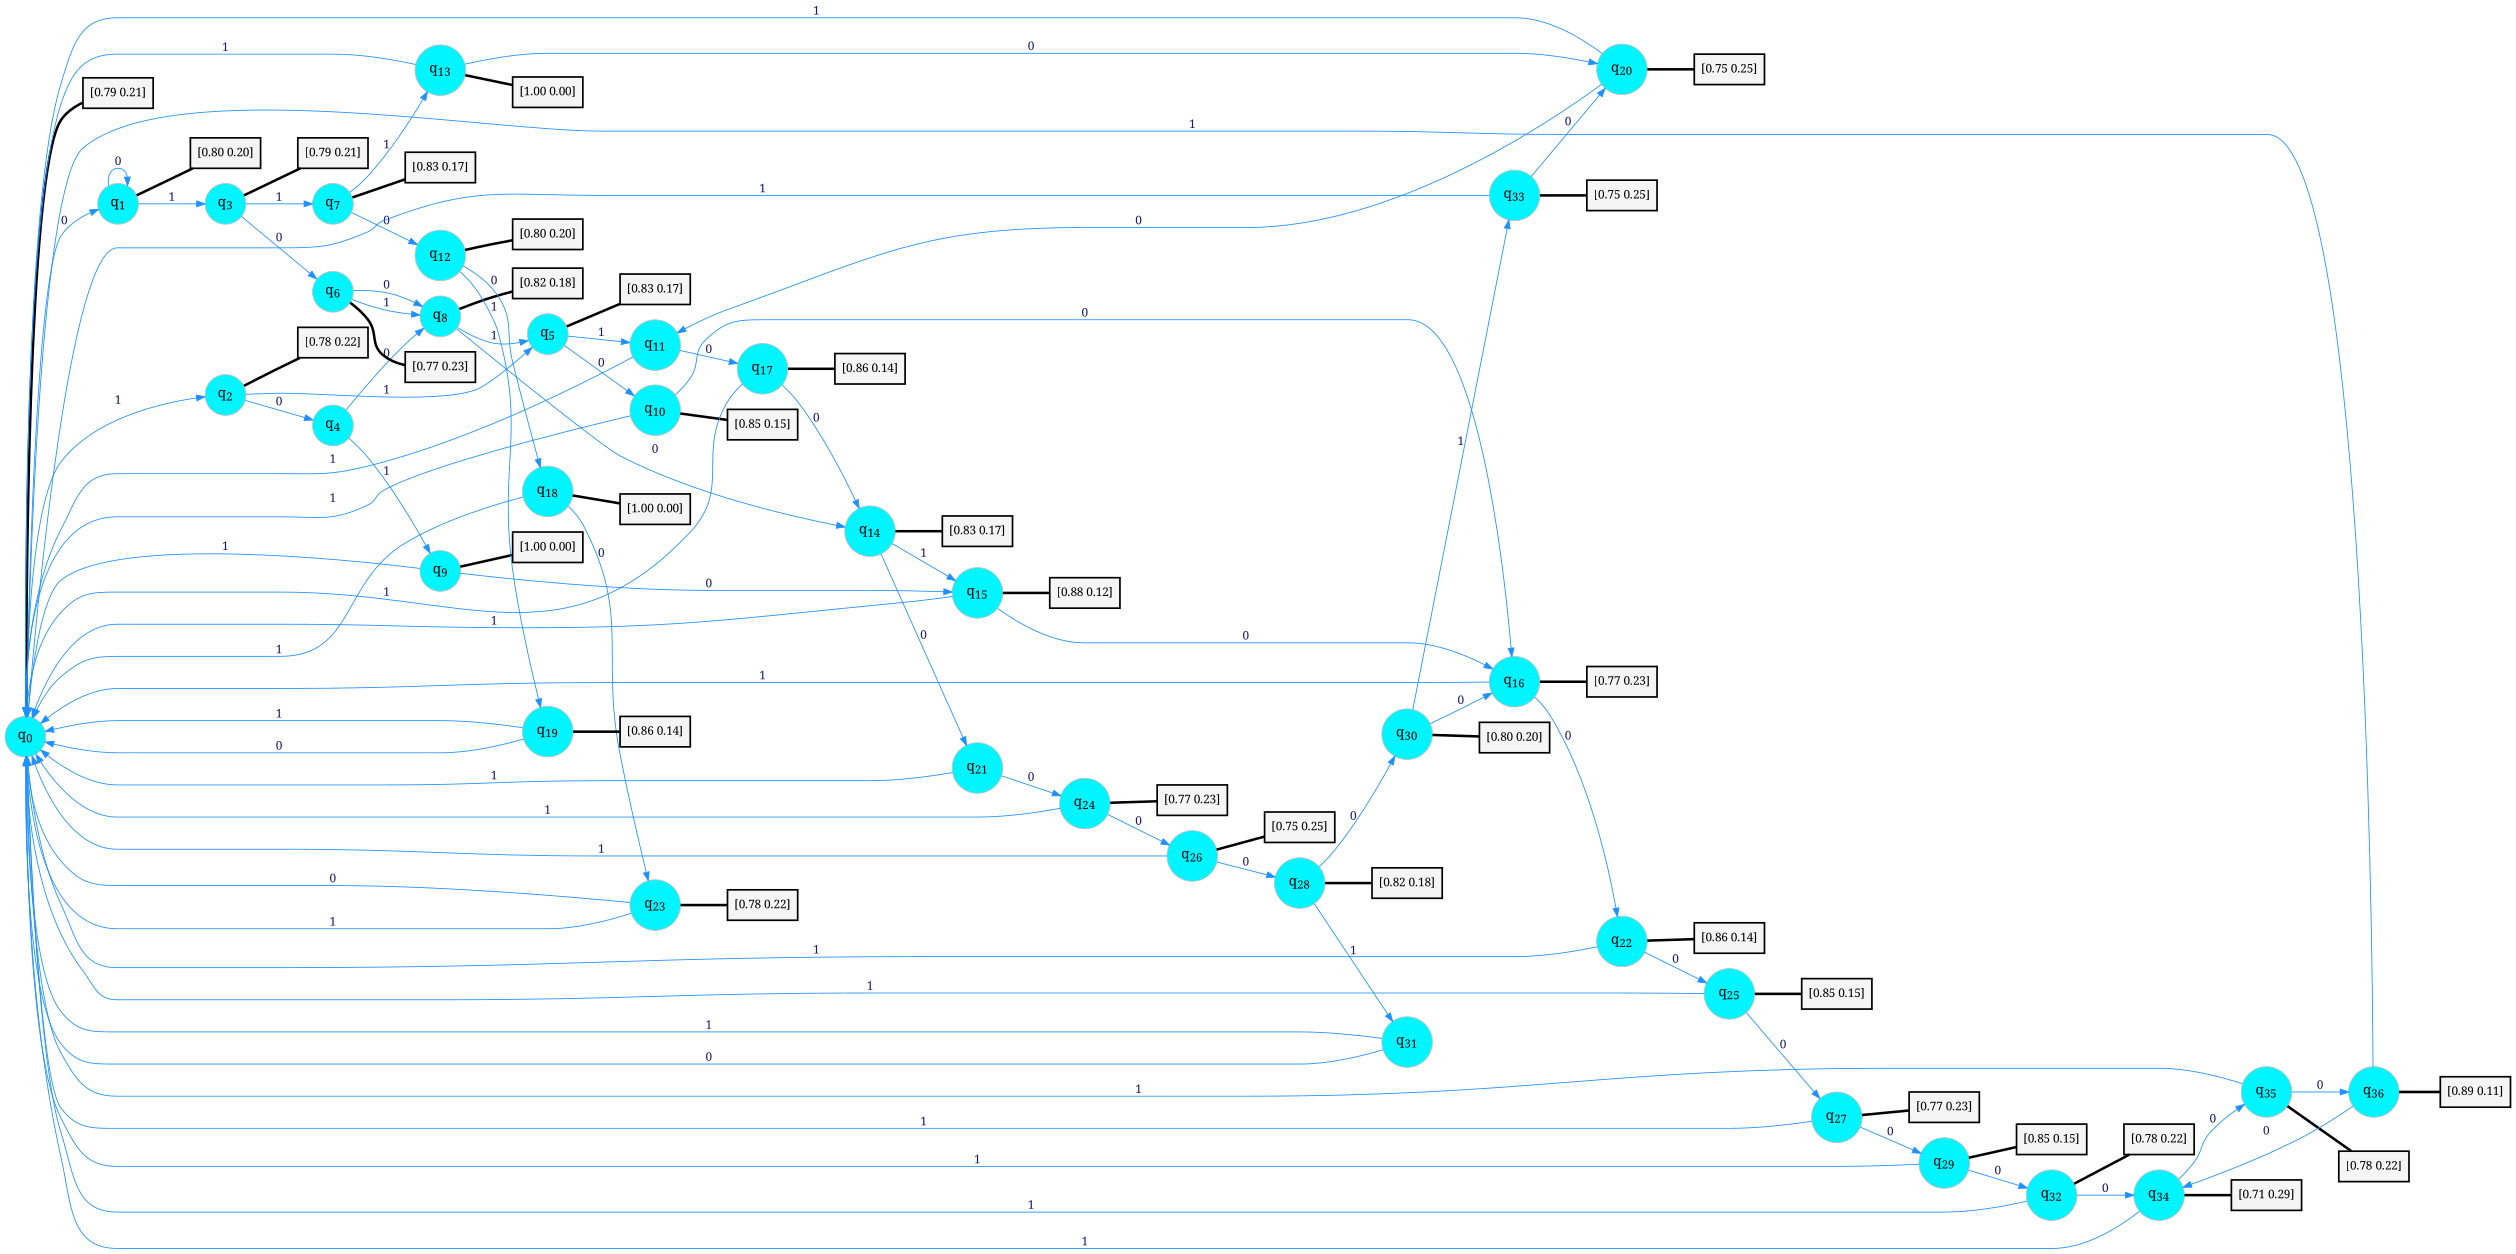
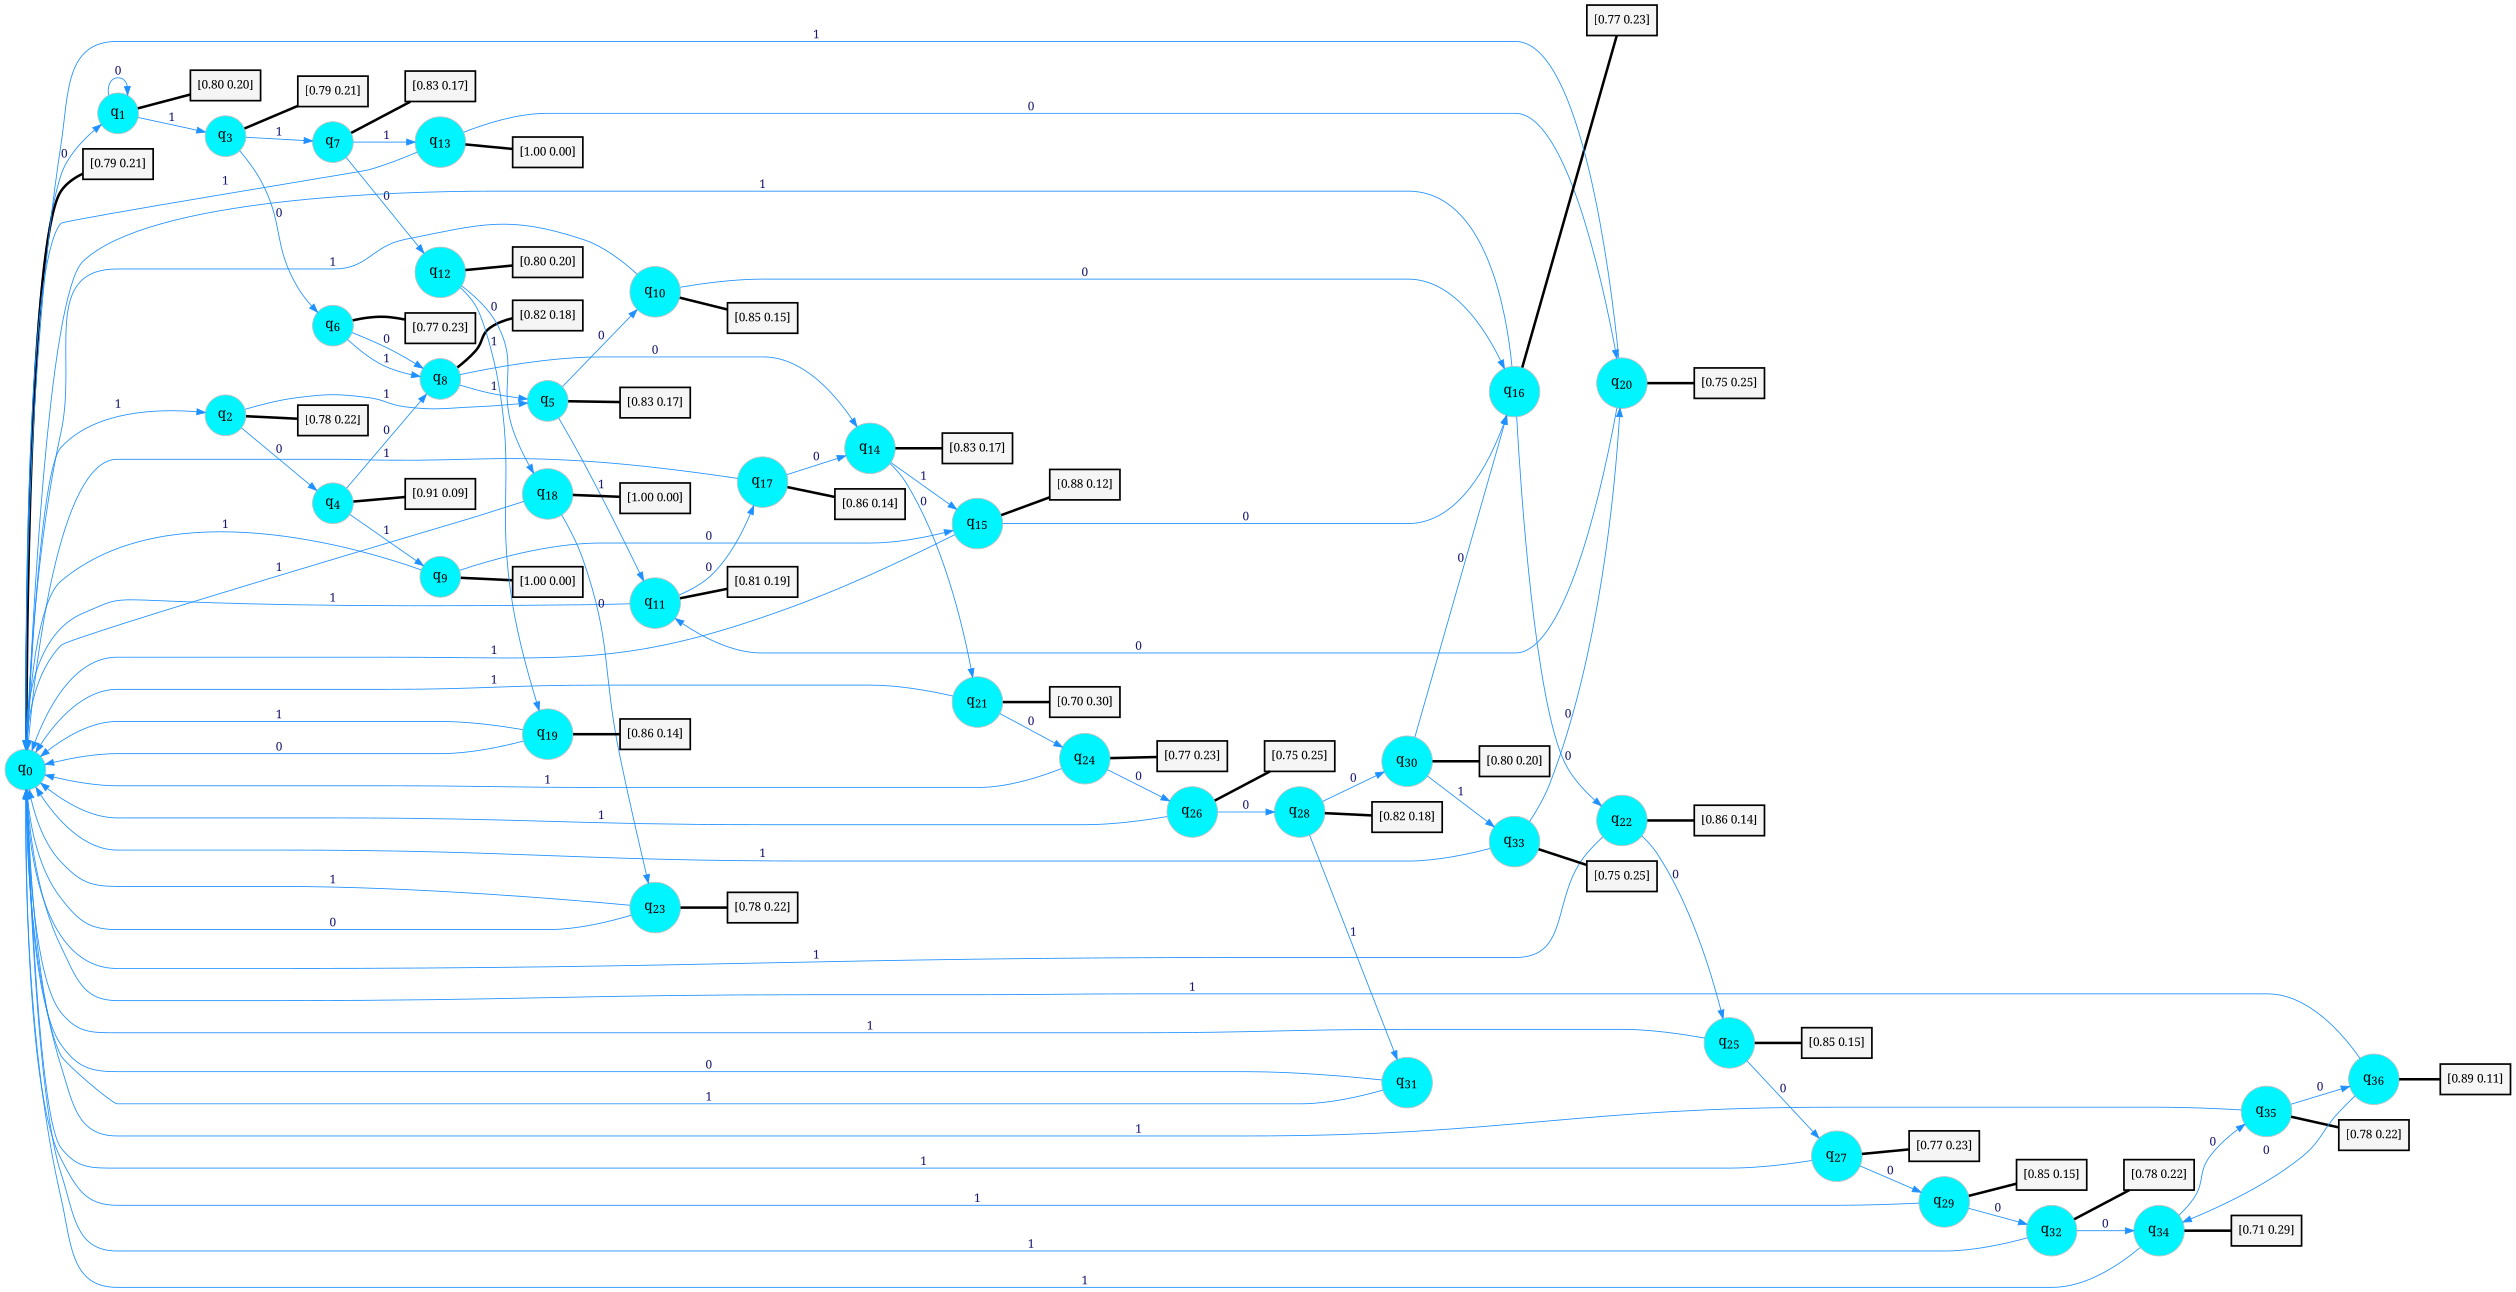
node "[0.91 0.09]": added
node "[0.81 0.19]": added
node "[0.70 0.30]": added
